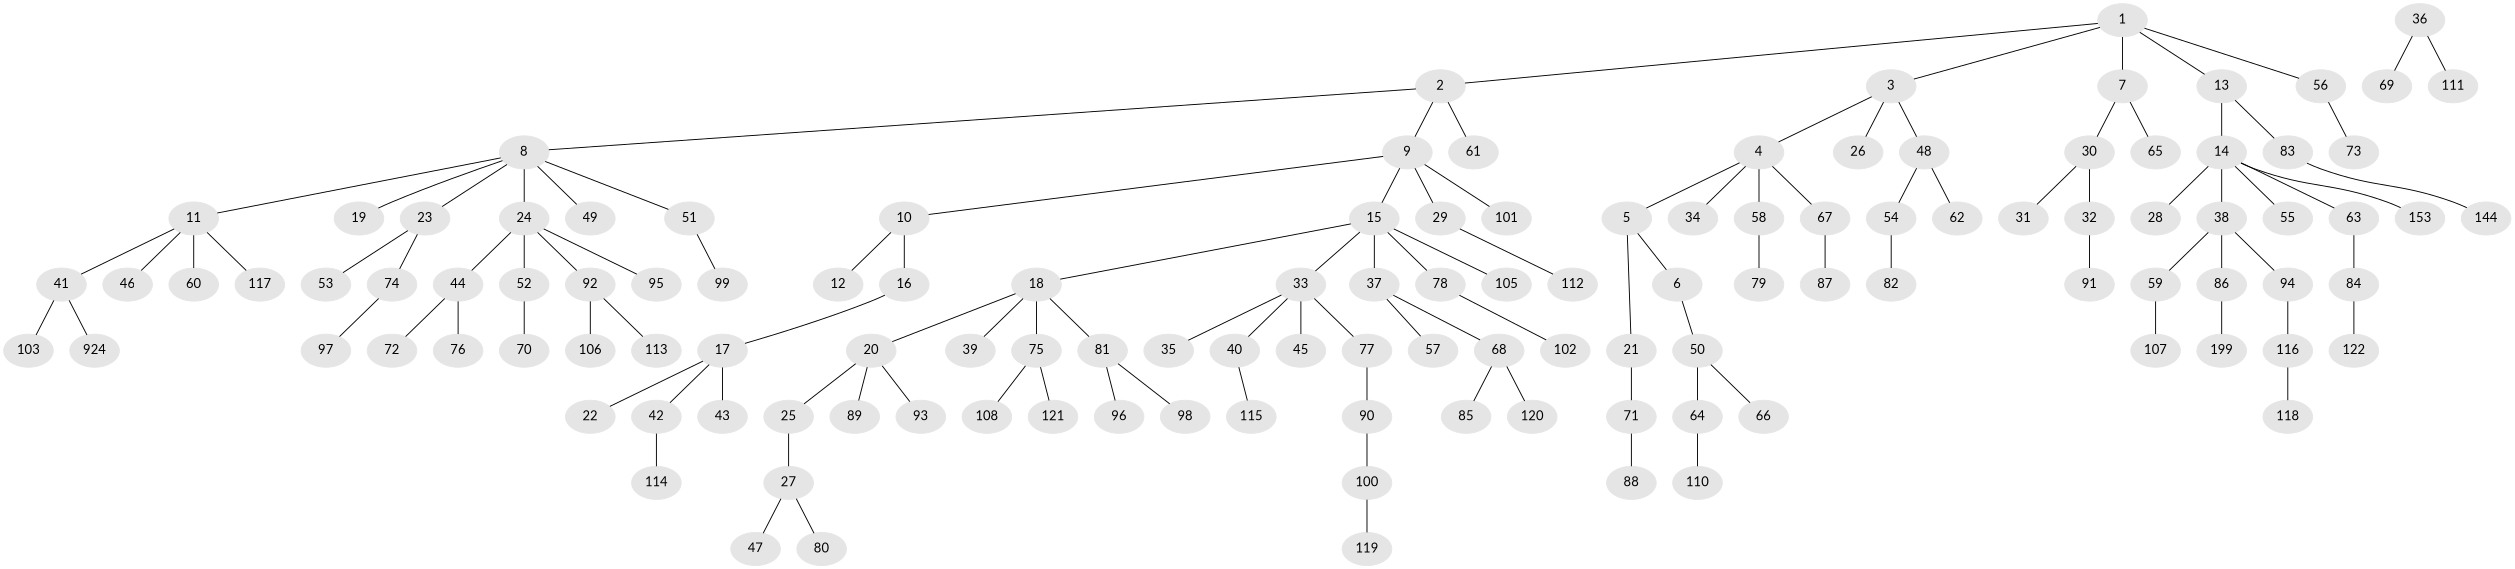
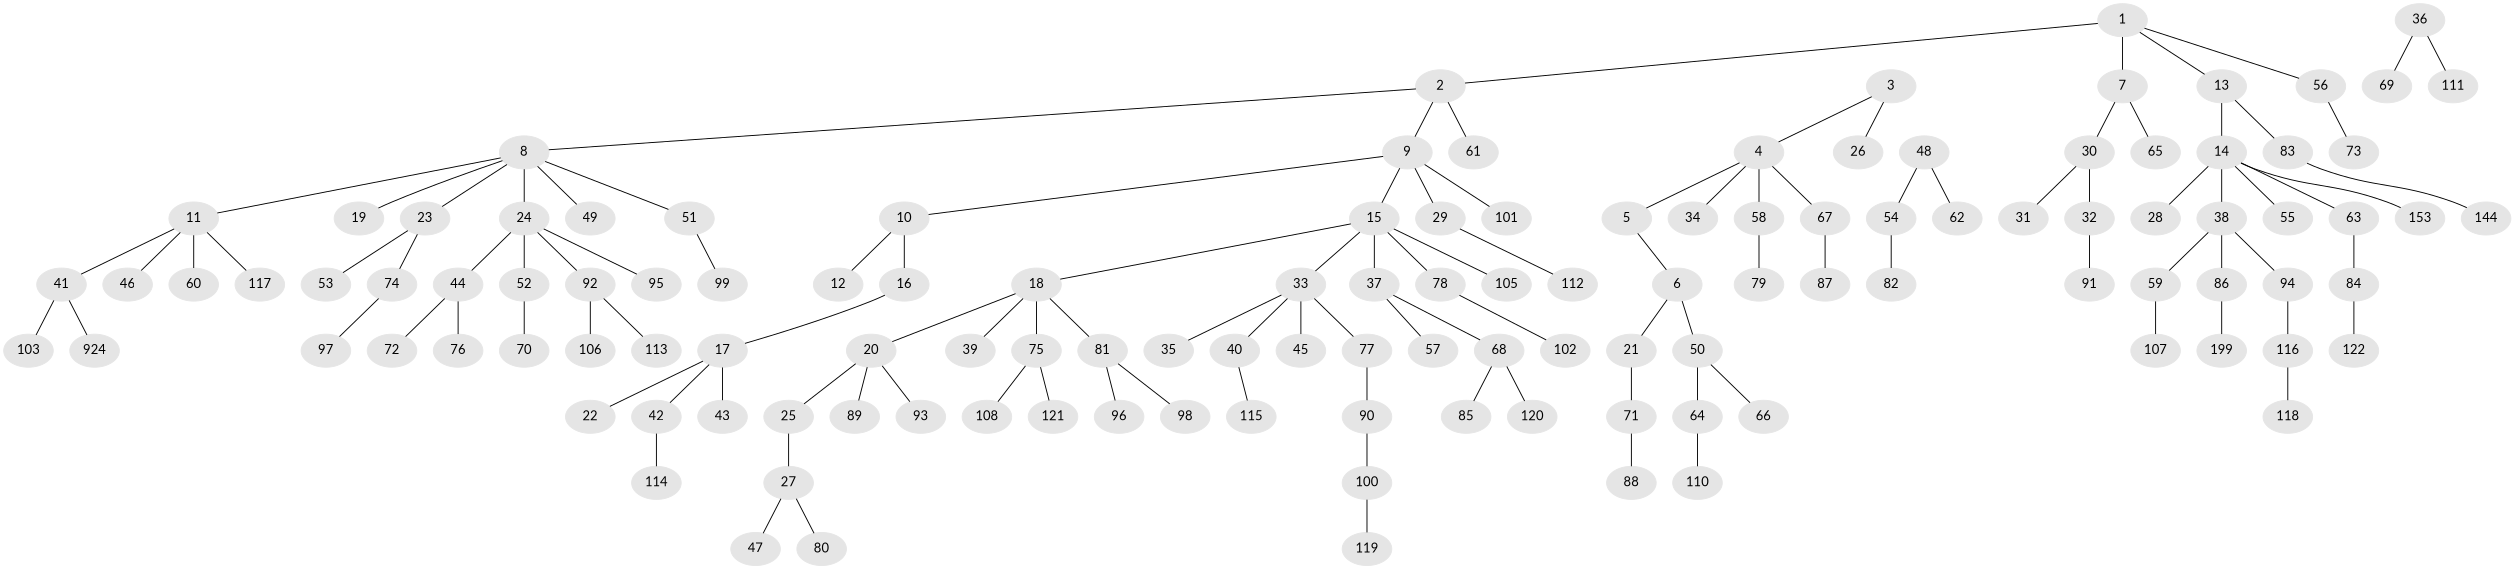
edge "1" -- "3": removed
edge "3" -- "48": removed
edge "5" -- "21": now "6" -- "21"
